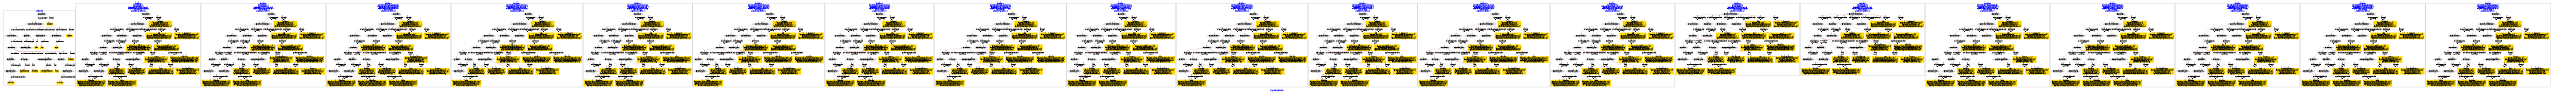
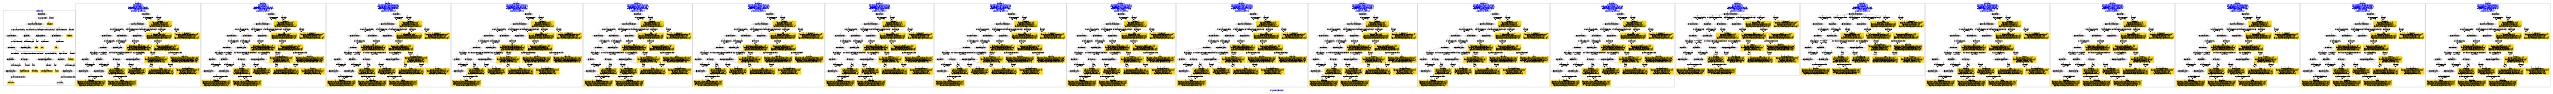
edge "E35_Title1" -> "title": label "was" -> "label"
node "begin": label "begin" -> "dim"
node "birth_date": fillcolor gold -> lightgray
